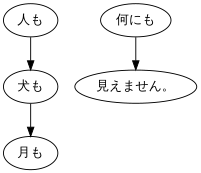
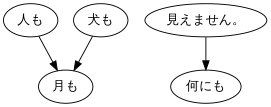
edge "人も" -> "犬も": now "人も" -> "月も"
edge "何にも" -> "見えません。": reversed
